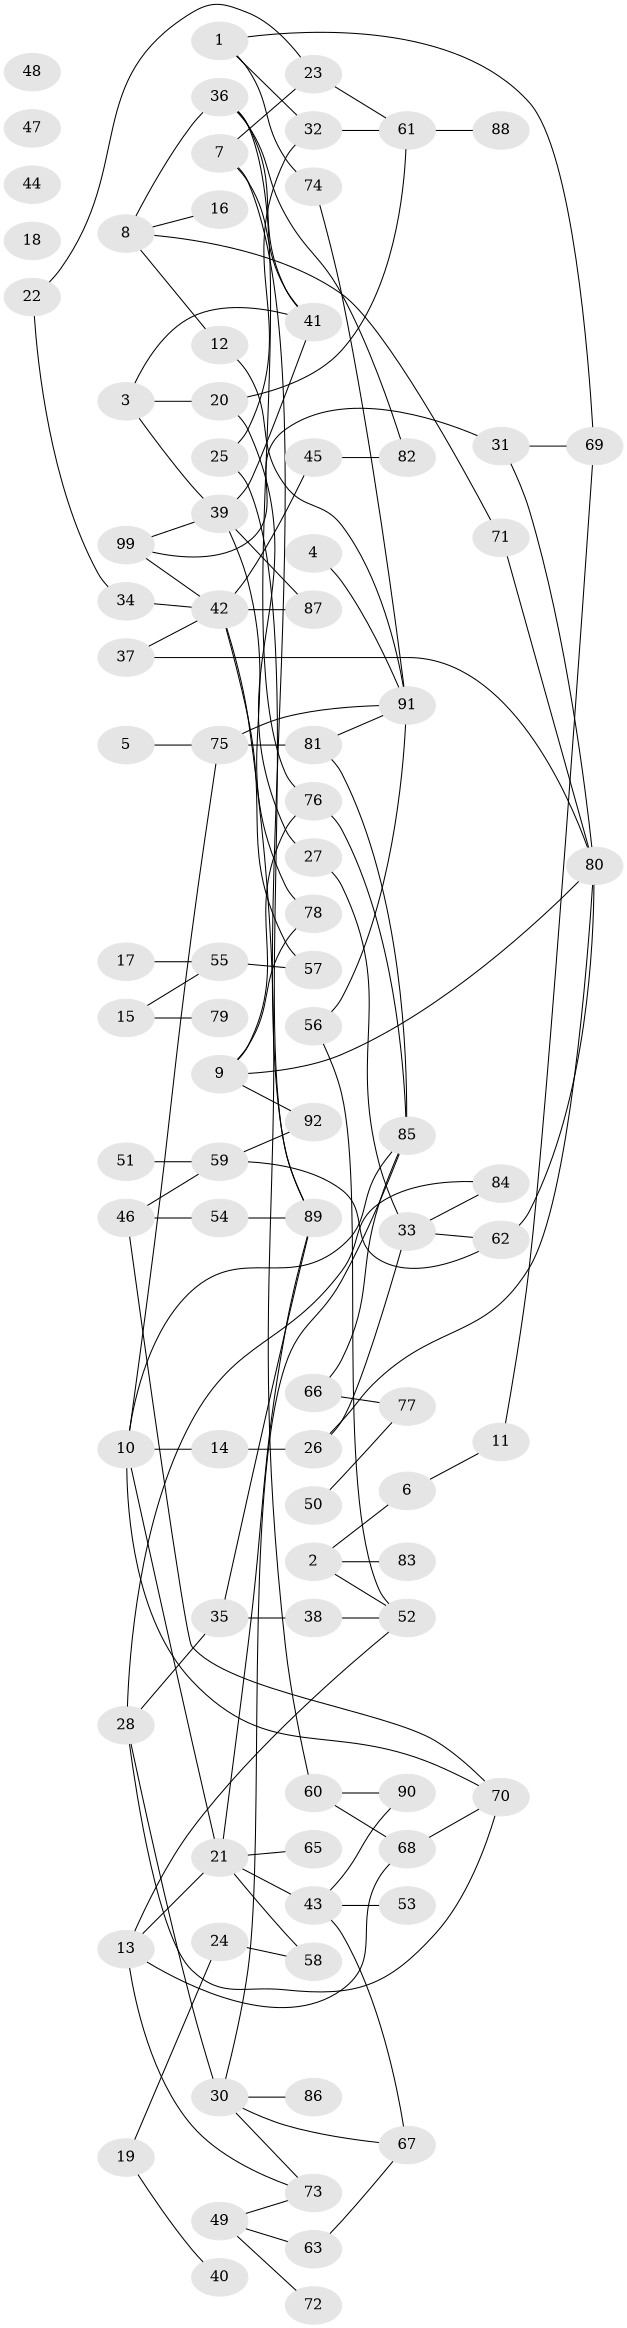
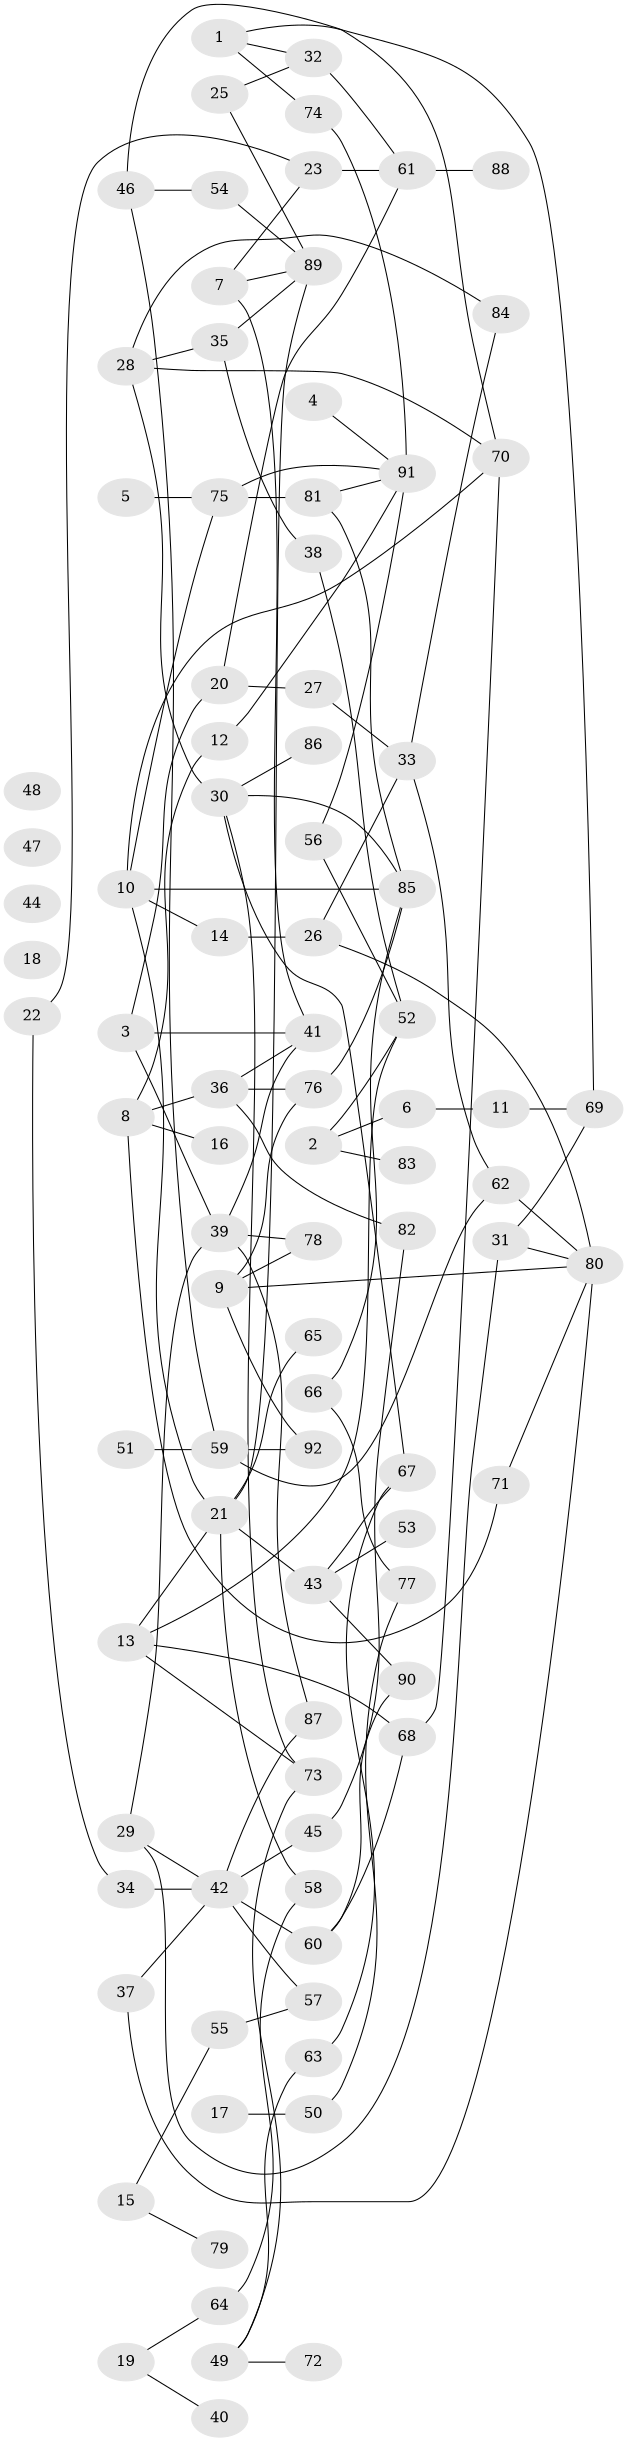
node "99": label "99" -> "29"
edge "17" -- "55": now "17" -- "50"
node "24": label "24" -> "64"
